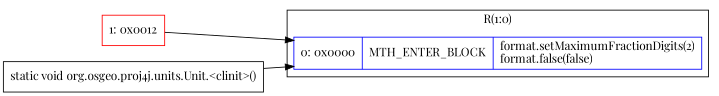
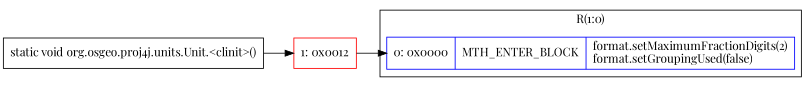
node "0: 0x0000": text "format.false(false)" -> "format.setGroupingUsed(false)"
edge "static void org.osgeo.proj4j.units.Unit.<clinit>()" -> "0: 0x0000": now "static void org.osgeo.proj4j.units.Unit.<clinit>()" -> "1: 0x0012"
